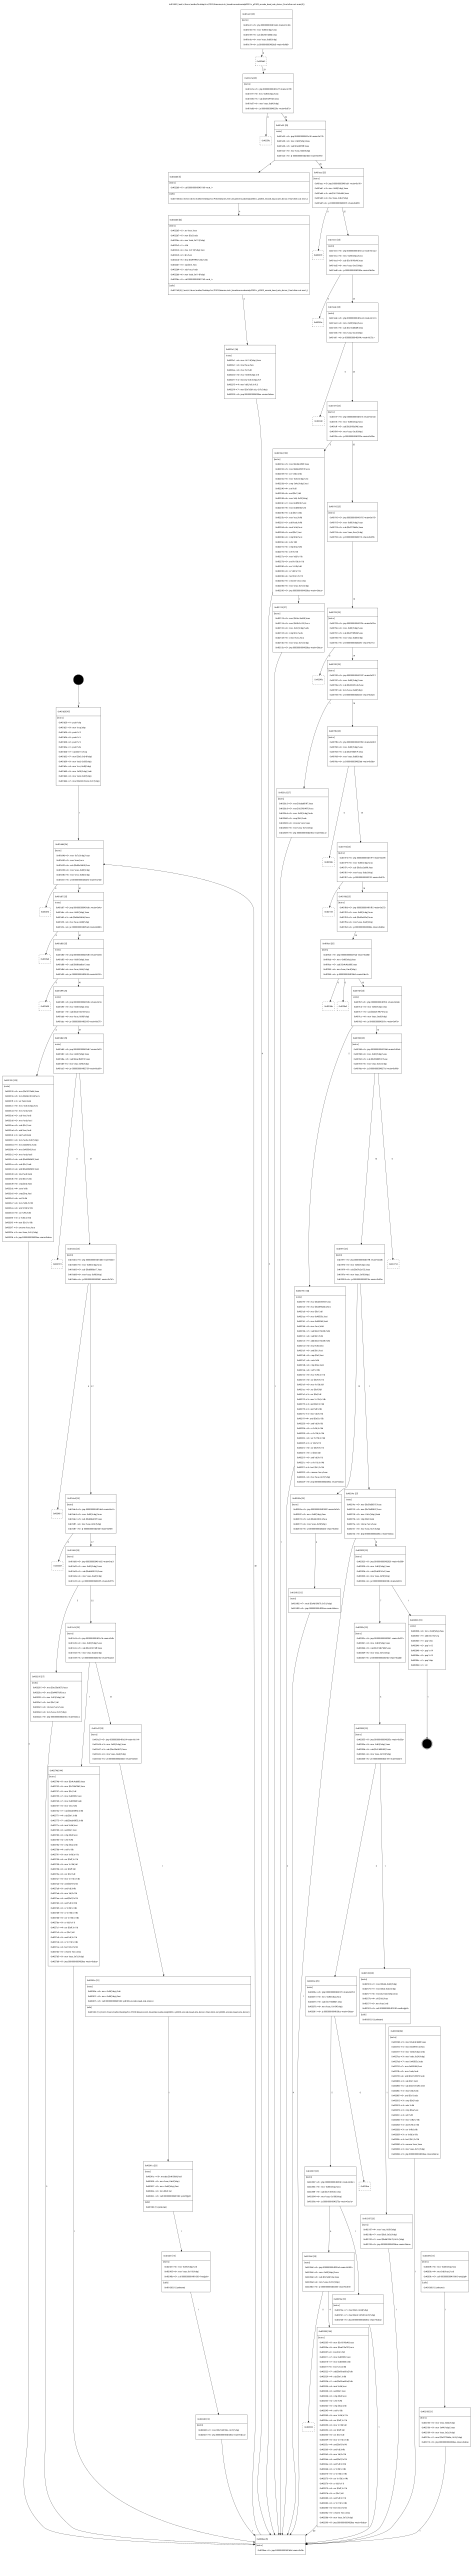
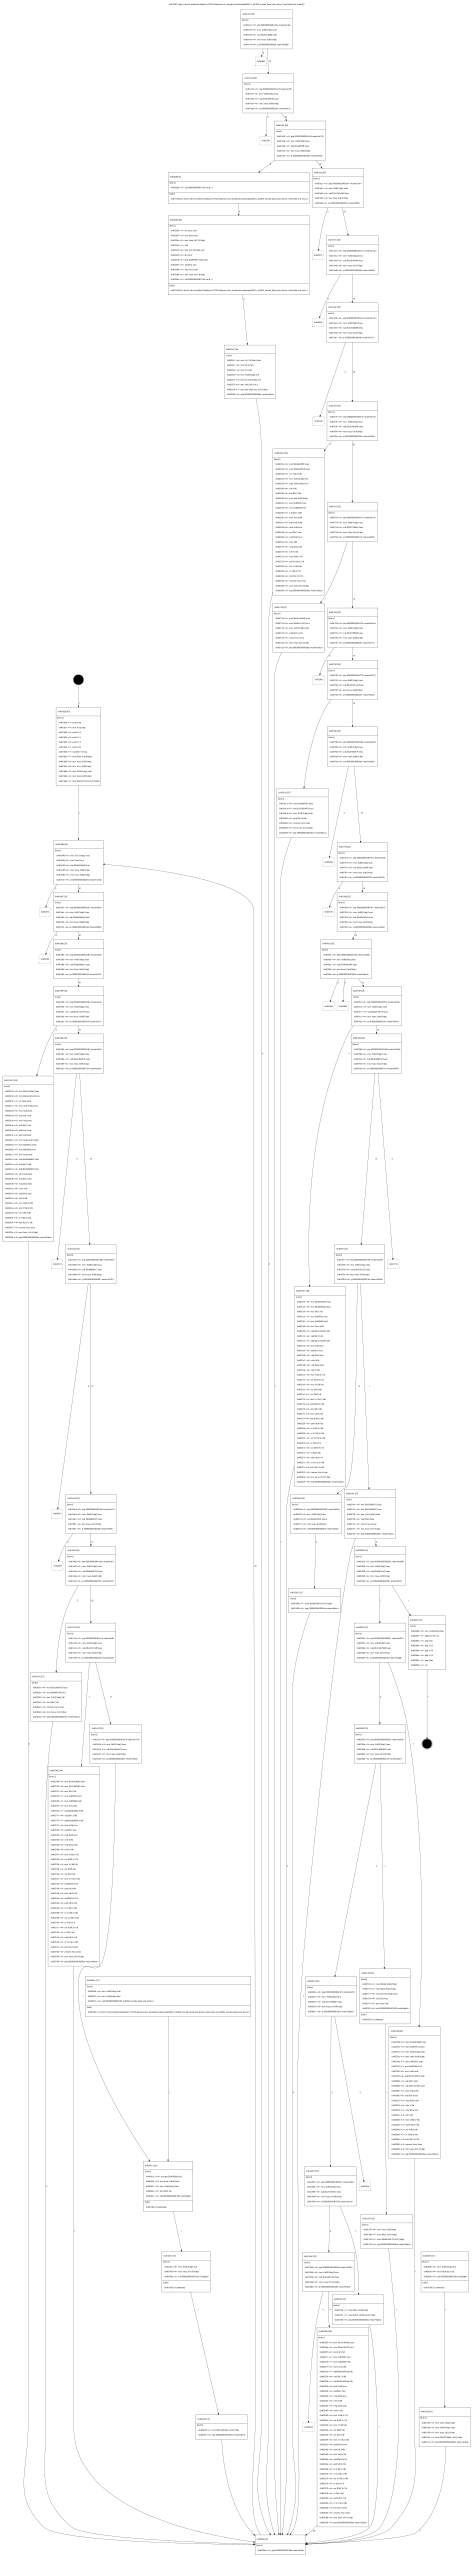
edge "0x4026d3" -> "0x401e7a [25]": now "0x401e61 [25]" -> "0x401e7a [25]"
edge "0x40222e [103]" -> "0x402118 [27]": now "0x401f10 [25]" -> "0x402118 [27]"
node "0x402638": removed
edge "0x40203c [25]" -> "0x4027dd [94]": added, label "1"
edge "0x401e2f [25]" -> "0x40240e [12]": now "0x401e2f [25]" -> "0x40241a [23]"
